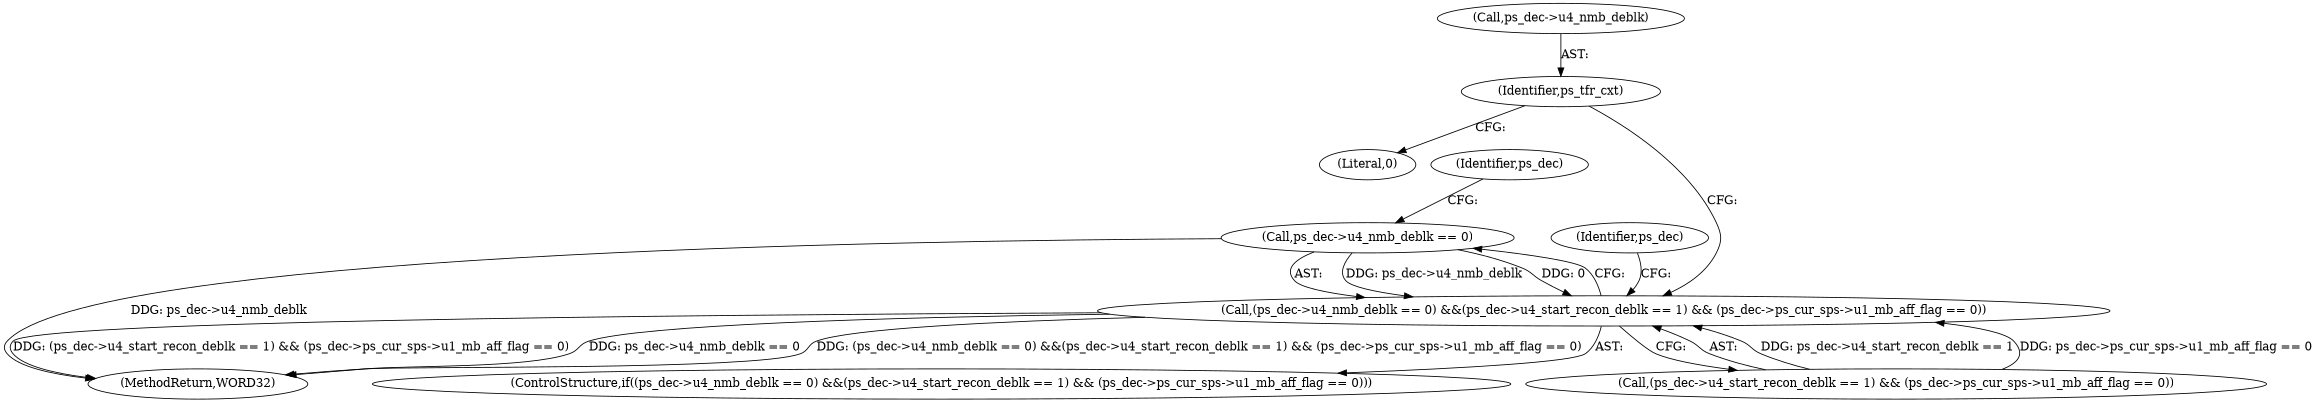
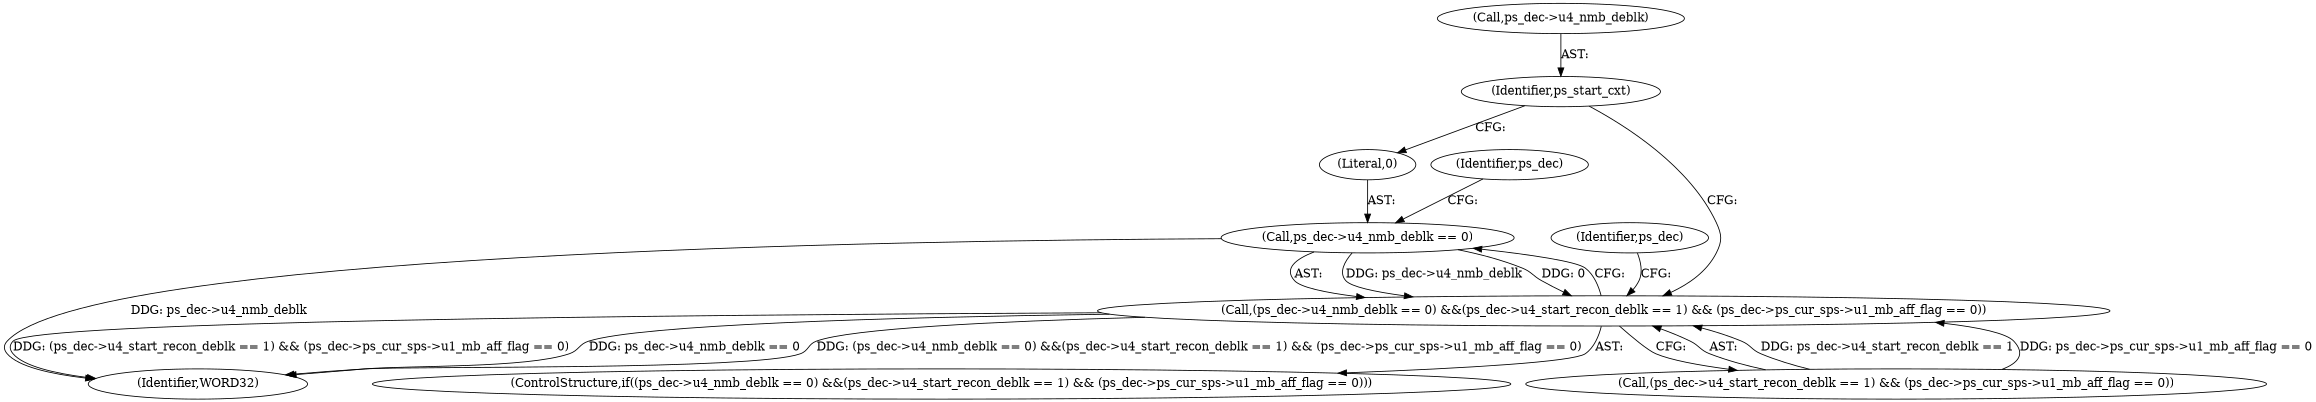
node "(Identifier,ps_tfr_cxt)": label "(Identifier,ps_tfr_cxt)" -> "(Identifier,ps_start_cxt)"
edge "(Literal,0)" -> "(Call,ps_dec->u4_nmb_deblk == 0)": added, label "AST:"
node "(MethodReturn,WORD32)": label "(MethodReturn,WORD32)" -> "(Identifier,WORD32)"
